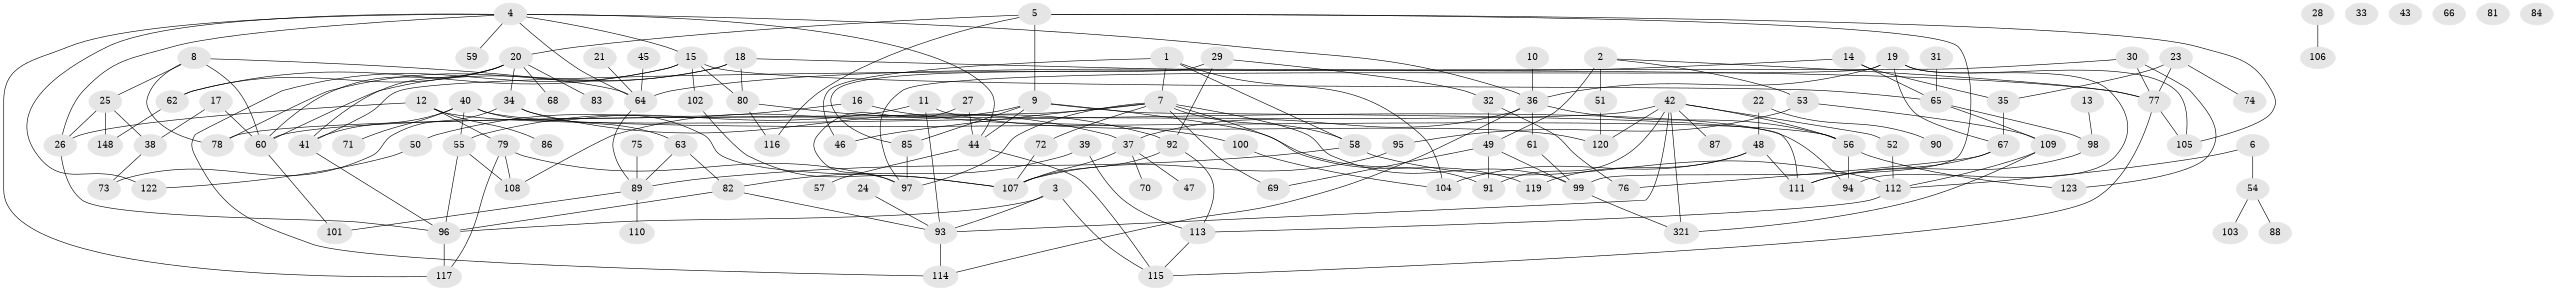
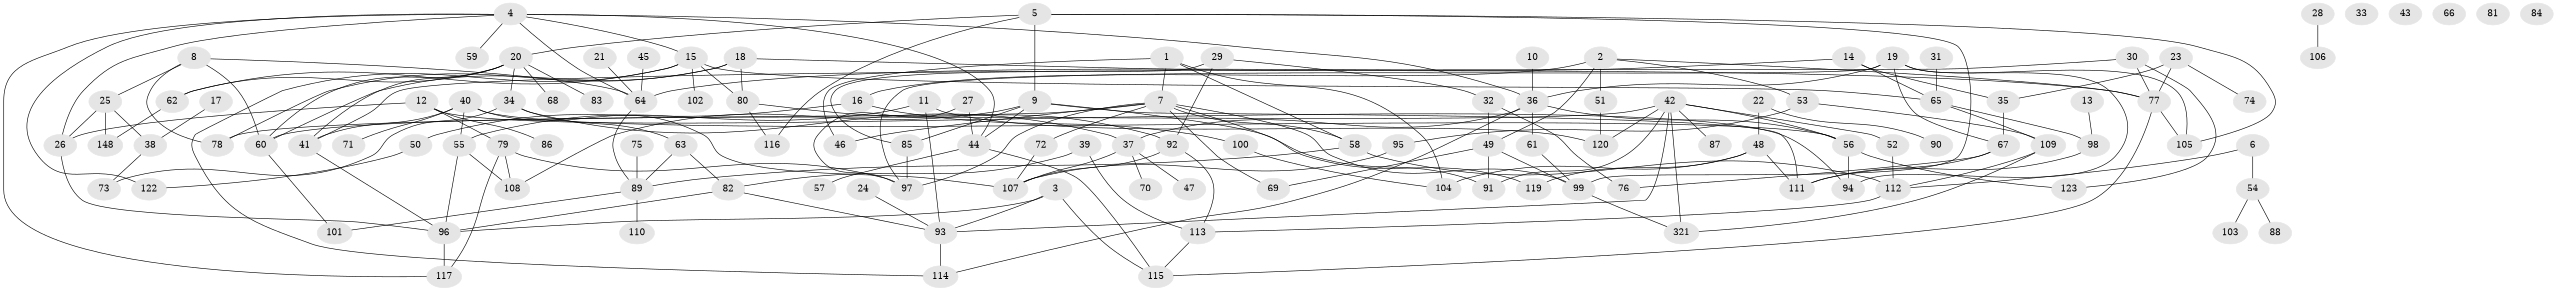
edge "2" -- "16": added
edge "17" -- "60": removed
edge "102" -- "107": removed
